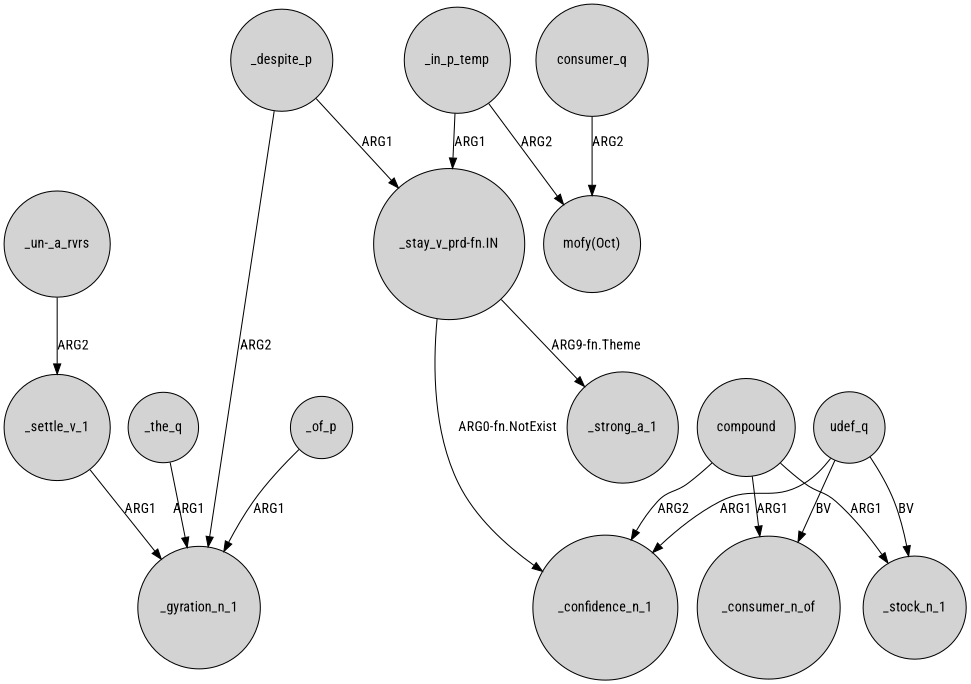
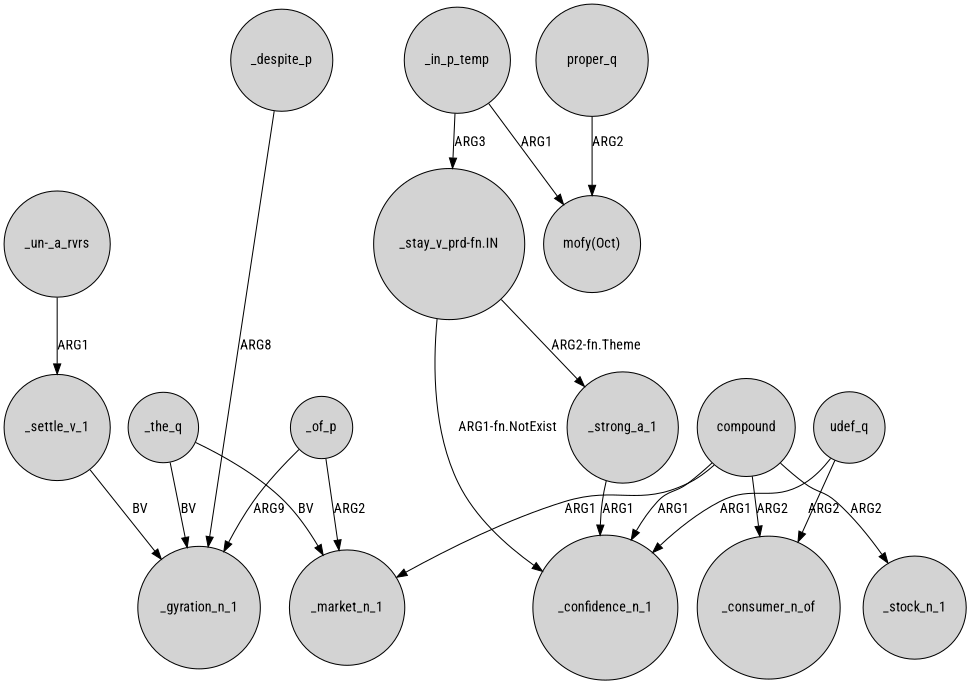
node "consumer_q": label "consumer_q" -> "proper_q"
edge "_despite_p" -> "_stay_v_prd-fn.IN": removed, label "ARG1"
edge "_in_p_temp" -> "_stay_v_prd-fn.IN": label "ARG1" -> "ARG3"
edge "_in_p_temp" -> "mofy(Oct)": label "ARG2" -> "ARG1"
edge "_un-_a_rvrs" -> "_settle_v_1": label "ARG2" -> "ARG1"
edge "_despite_p" -> "_gyration_n_1": label "ARG2" -> "ARG8"
edge "_stay_v_prd-fn.IN" -> "_strong_a_1": label "ARG9-fn.Theme" -> "ARG2-fn.Theme"
edge "_stay_v_prd-fn.IN" -> "_confidence_n_1": label "ARG0-fn.NotExist" -> "ARG1-fn.NotExist"
edge "udef_q" -> "_stock_n_1": removed, label "BV"
edge "_strong_a_1" -> "_confidence_n_1": added, label "ARG1"
edge "_settle_v_1" -> "_gyration_n_1": label "ARG1" -> "BV"
edge "_the_q" -> "_gyration_n_1": label "ARG1" -> "BV"
edge "_of_p" -> "_gyration_n_1": label "ARG1" -> "ARG9"
edge "compound" -> "_confidence_n_1": label "ARG2" -> "ARG1"
edge "compound" -> "_consumer_n_of": label "ARG1" -> "ARG2"
edge "udef_q" -> "_consumer_n_of": label "BV" -> "ARG2"
edge "compound" -> "_stock_n_1": label "ARG1" -> "ARG2"
node "_market_n_1": added
